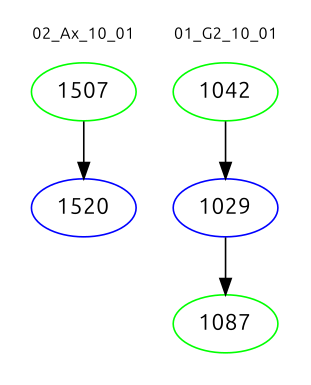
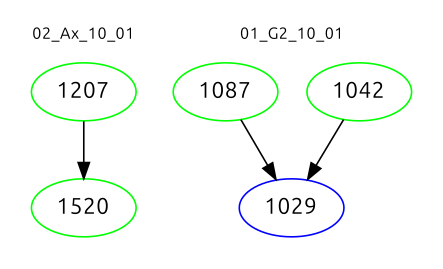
node "1507": label "1507" -> "1207"
node "1520": color blue -> green
edge "1029" -> "1087": reversed
